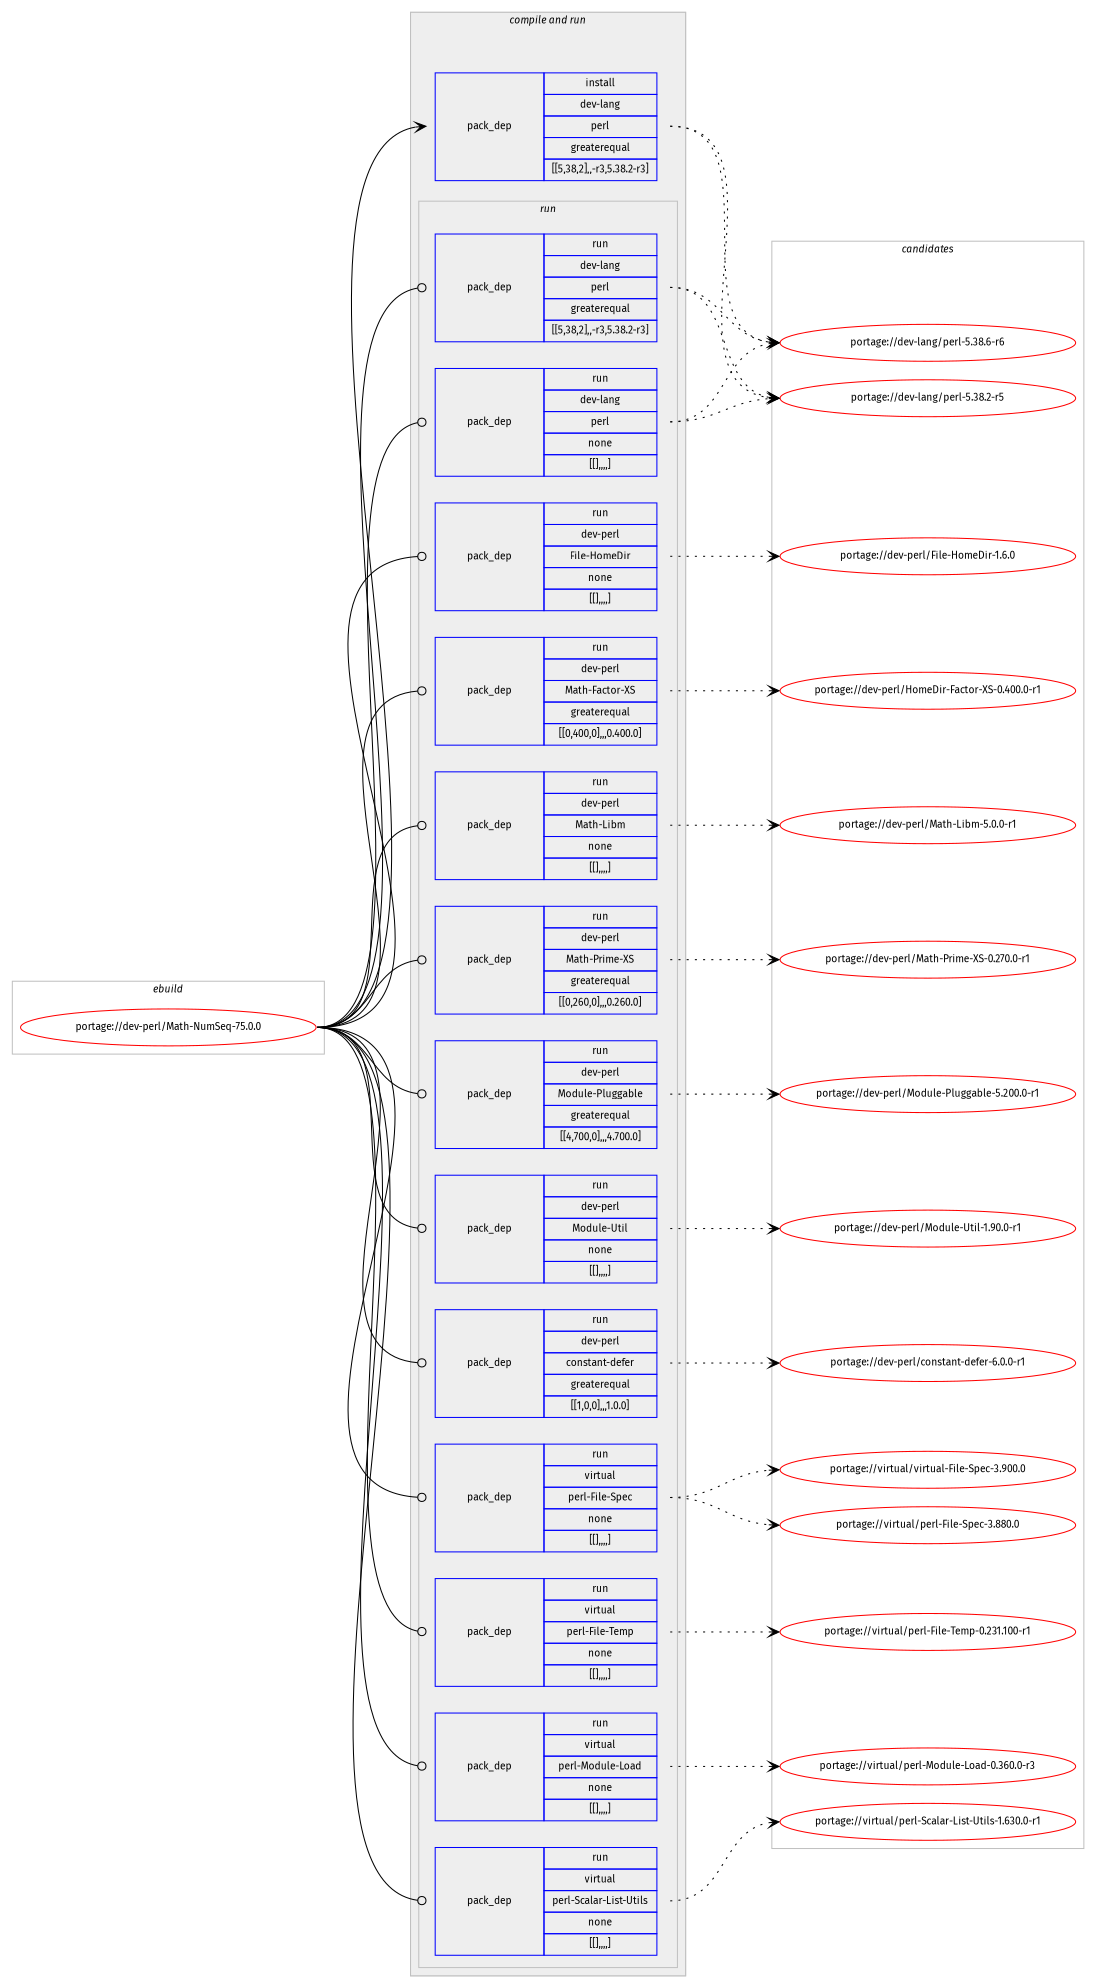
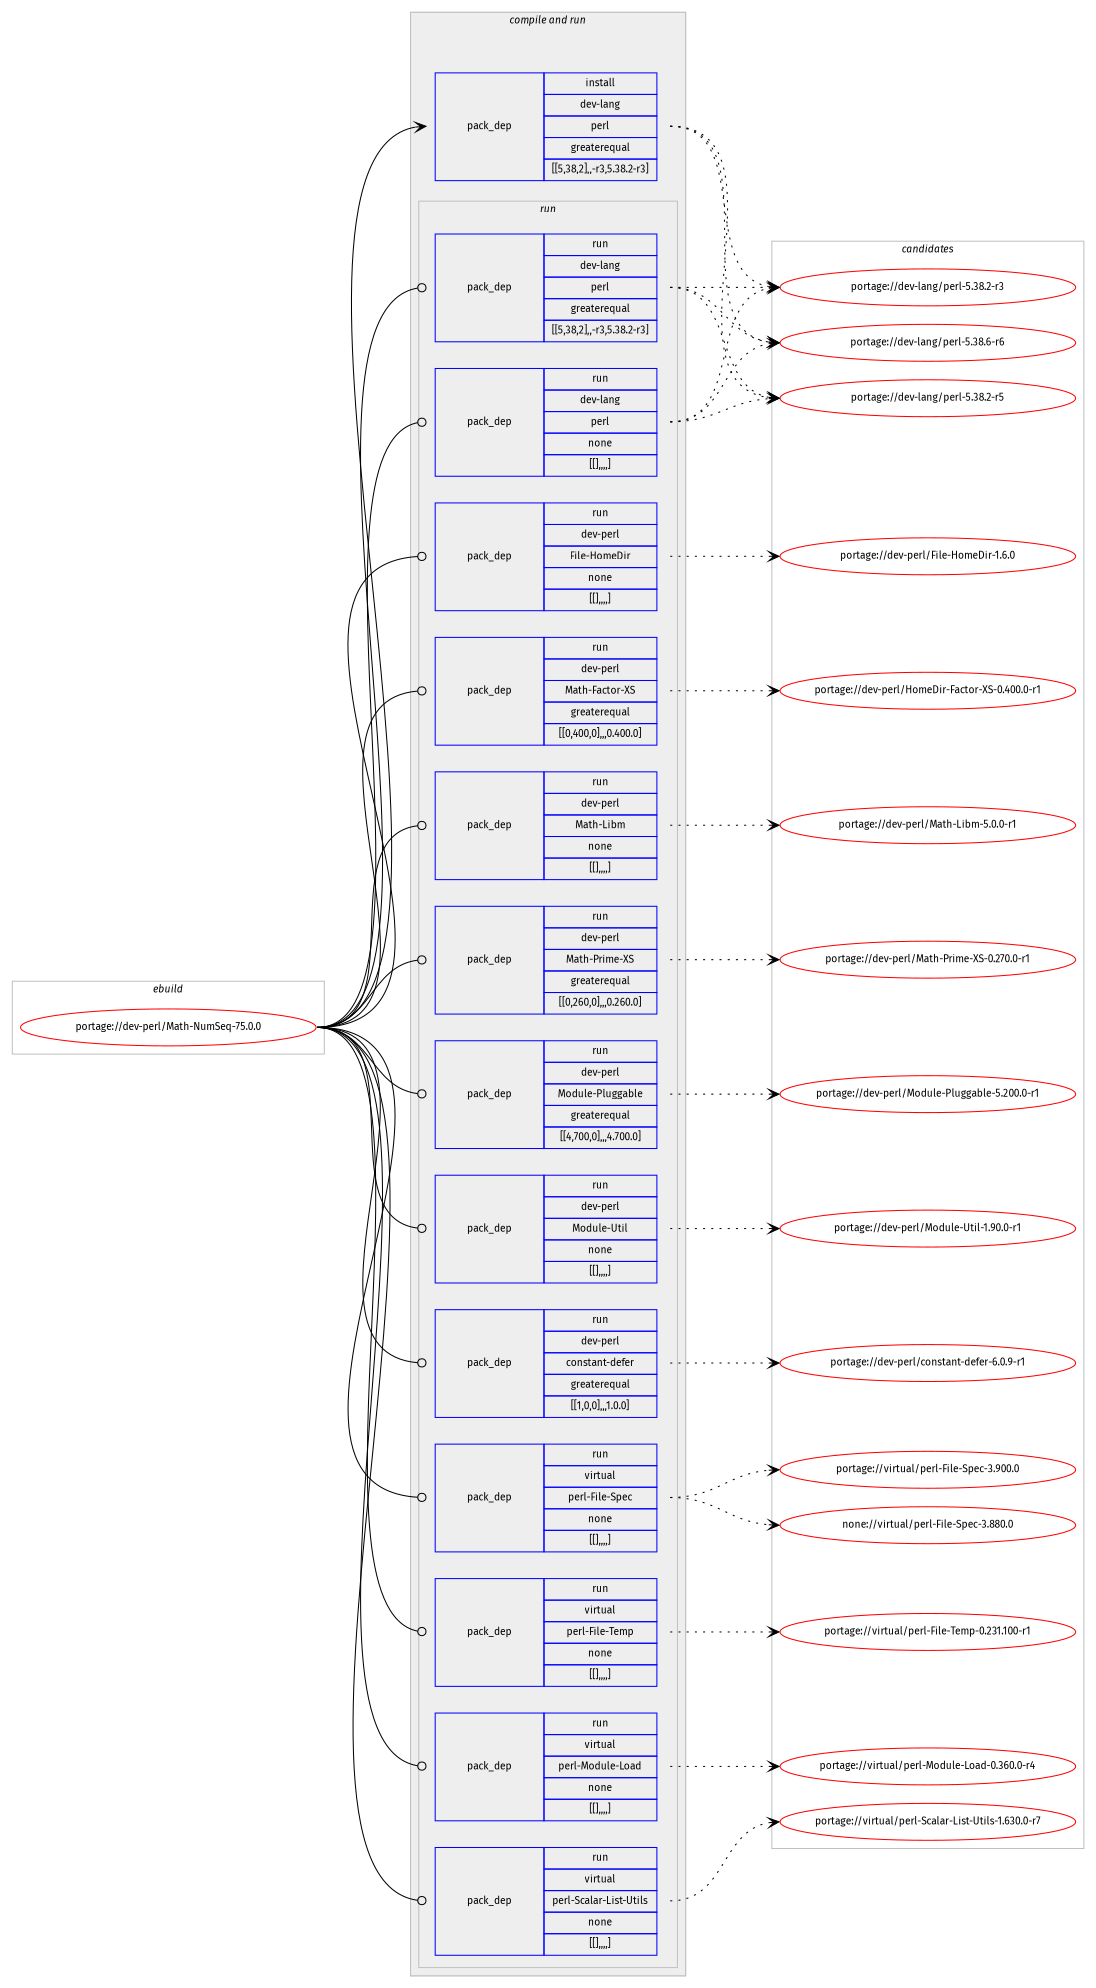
node "portage://dev-lang/perl-5.38.2-r3": added
node "portage://dev-perl/constant-defer-6.0.0-r1": label "portage://dev-perl/constant-defer-6.0.0-r1" -> "portage://dev-perl/constant-defer-6.0.9-r1"
node "portage://virtual/virtual-File-Spec-3.900.0": label "portage://virtual/virtual-File-Spec-3.900.0" -> "portage://virtual/perl-File-Spec-3.900.0"
node "portage://virtual/perl-File-Spec-3.880.0": label "portage://virtual/perl-File-Spec-3.880.0" -> "none://virtual/perl-File-Spec-3.880.0"
node "portage://virtual/perl-Module-Load-0.360.0-r3": label "portage://virtual/perl-Module-Load-0.360.0-r3" -> "portage://virtual/perl-Module-Load-0.360.0-r4"
node "portage://virtual/perl-Scalar-List-Utils-1.630.0-r1": label "portage://virtual/perl-Scalar-List-Utils-1.630.0-r1" -> "portage://virtual/perl-Scalar-List-Utils-1.630.0-r7"
